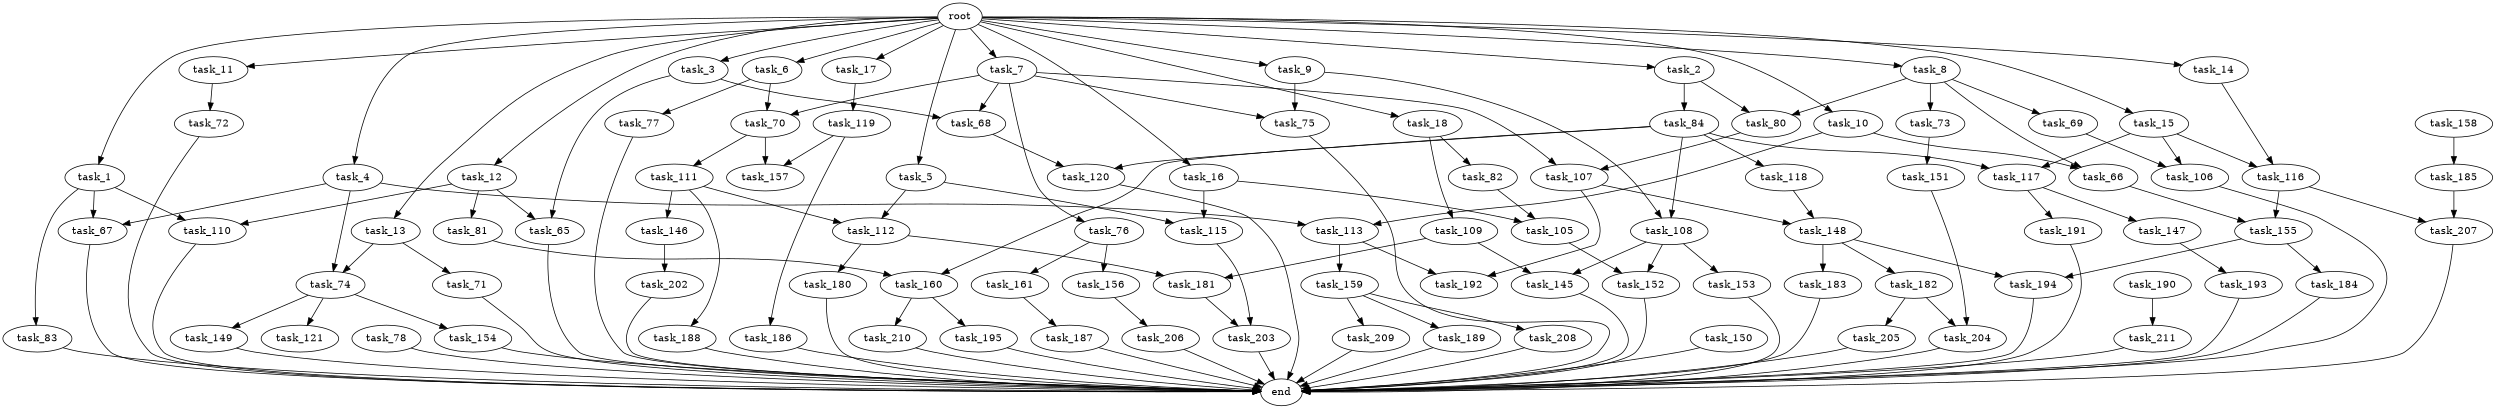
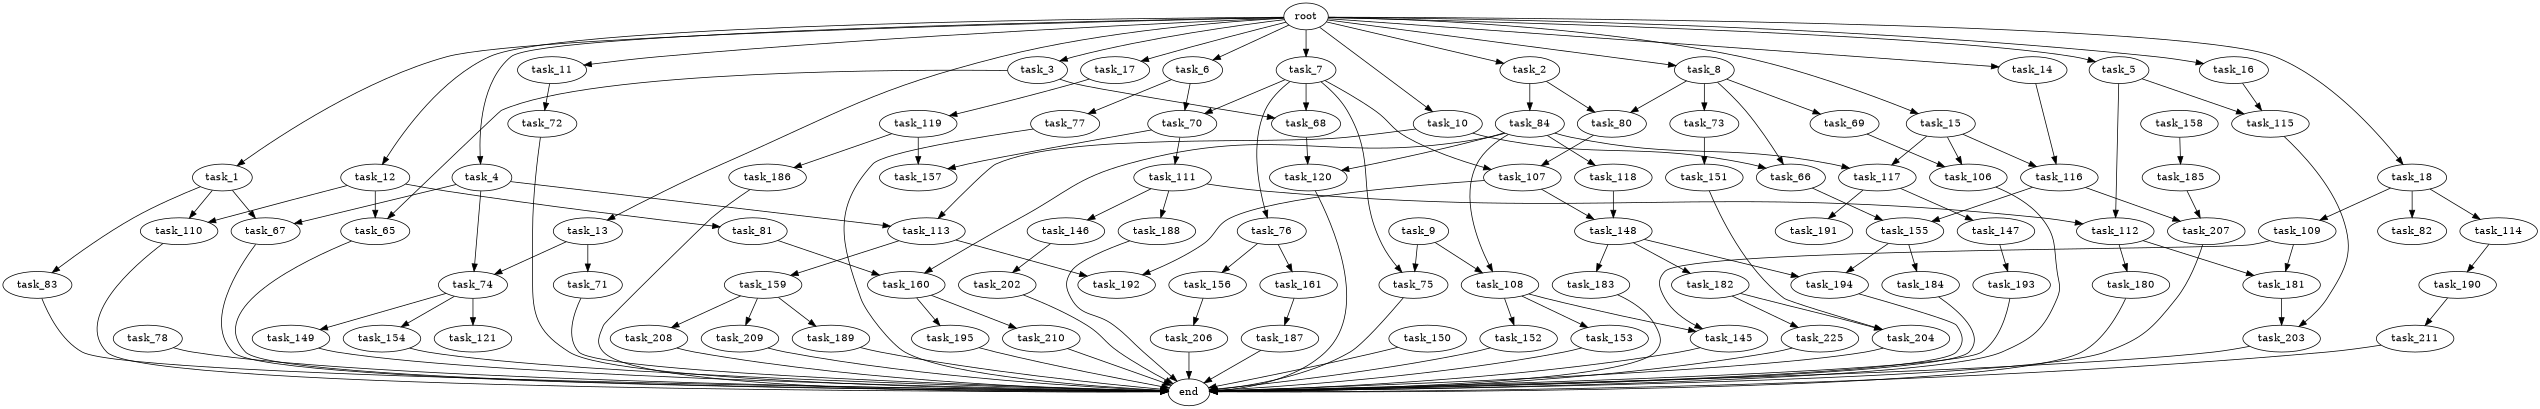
edge "root" -> "task_9": removed
node "task_105": removed
node "task_114": added
node "task_205": label "task_205" -> "task_225"
edge "task_191" -> "end": removed
